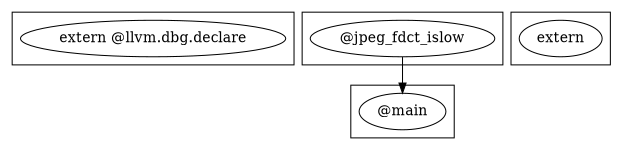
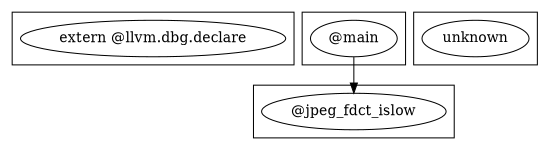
node "extern": label "extern" -> "unknown"
edge "@jpeg_fdct_islow" -> "@main": reversed
